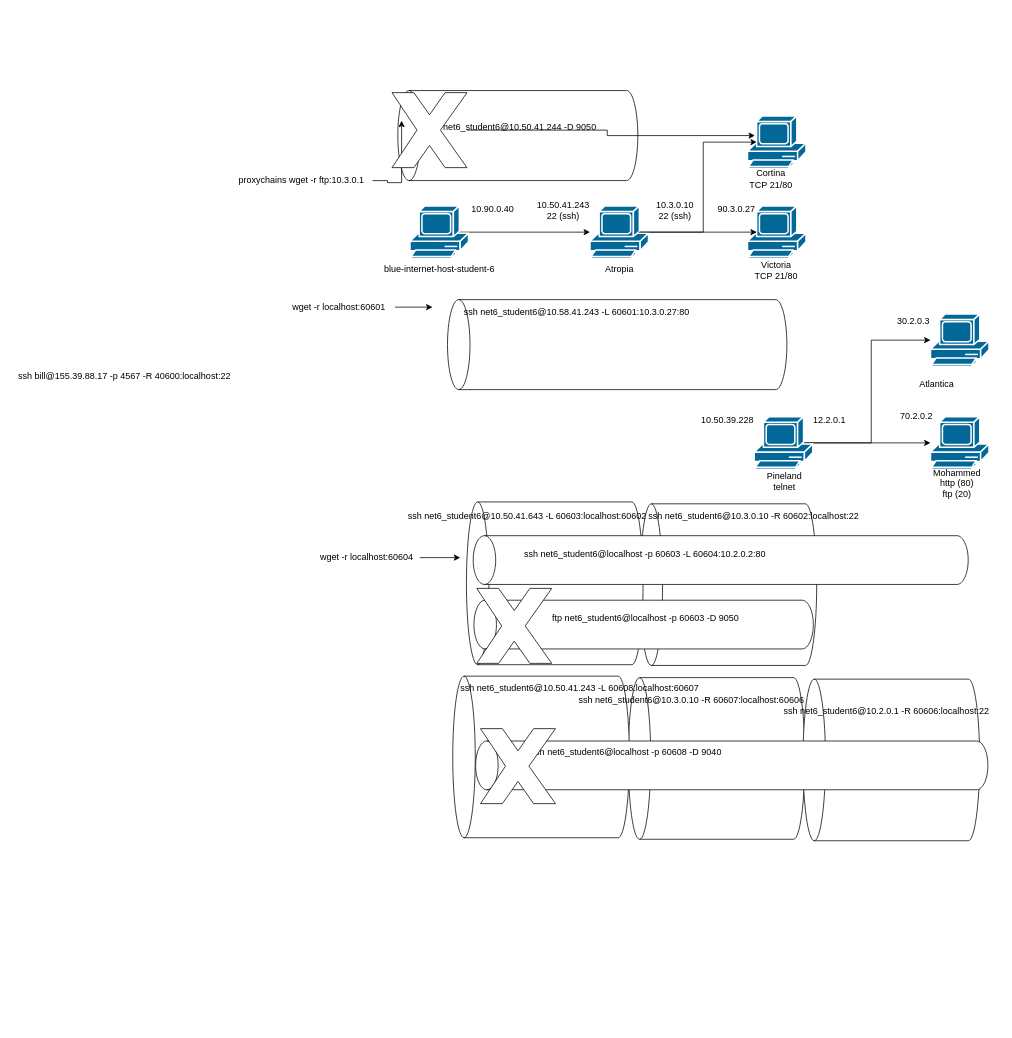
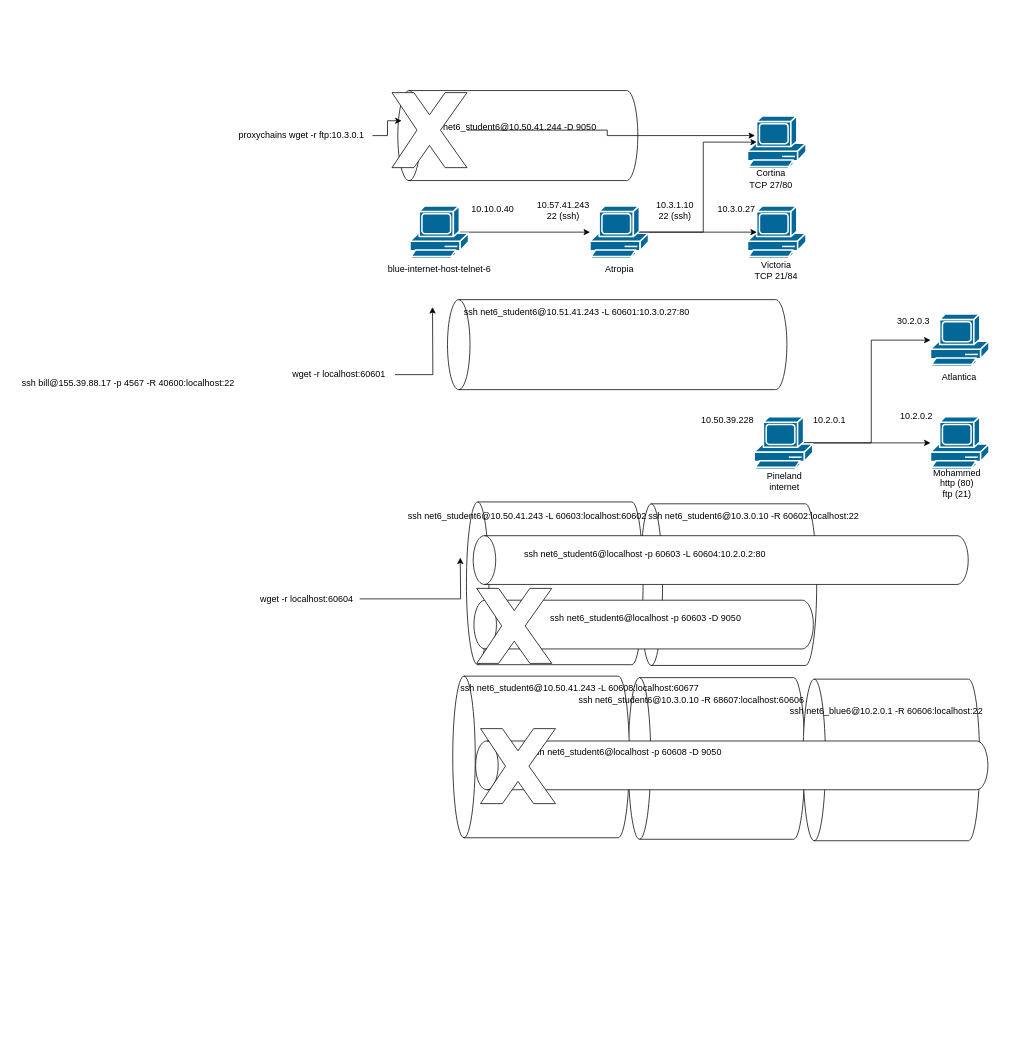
node "Cortina TCP 21/80": label "Cortina TCP 21/80" -> "Cortina TCP 27/80"
node "proxychains wget -r ftp:10.3.0.1": moved (301, 181) -> (301, 136)
node "10.90.0.40": label "10.90.0.40" -> "10.10.0.40"
node "10.50.41.243 22 (ssh)": label "10.50.41.243 22 (ssh)" -> "10.57.41.243 22 (ssh)"
node "10.3.0.10 22 (ssh)": label "10.3.0.10 22 (ssh)" -> "10.3.1.10 22 (ssh)"
node "90.3.0.27": label "90.3.0.27" -> "10.3.0.27"
node "blue-internet-host-student-6": label "blue-internet-host-student-6" -> "blue-internet-host-telnet-6"
node "Victoria TCP 21/80": label "Victoria TCP 21/80" -> "Victoria TCP 21/84"
node "wget -r localhost:60601": moved (339, 307) -> (339, 375)
node "ssh net6_student6@10.58.41.243 -L 60601:10.3.0.27:80": label "ssh net6_student6@10.58.41.243 -L 60601:10.3.0.27:80" -> "ssh net6_student6@10.51.41.243 -L 60601:10.3.0.27:80"
node "ssh bill@155.39.88.17 -p 4567 -R 40600:localhost:22": moved (124, 376) -> (128, 384)
node "Atlantica": moved (936, 384) -> (959, 377)
node "70.2.0.2": label "70.2.0.2" -> "10.2.0.2"
node "12.2.0.1": label "12.2.0.1" -> "10.2.0.1"
node "Pineland telnet": label "Pineland telnet" -> "Pineland internet"
node "Mohammed http (80) ftp (20)": label "Mohammed http (80) ftp (20)" -> "Mohammed http (80) ftp (21)"
node "ssh net6_student6@10.50.41.643 -L 60603:localhost:60602": label "ssh net6_student6@10.50.41.643 -L 60603:localhost:60602" -> "ssh net6_student6@10.50.41.243 -L 60603:localhost:60602"
node "wget -r localhost:60604": moved (366, 558) -> (306, 599)
node "ftp net6_student6@localhost -p 60603 -D 9050": label "ftp net6_student6@localhost -p 60603 -D 9050" -> "ssh net6_student6@localhost -p 60603 -D 9050"
node "ssh net6_student6@10.50.41.243 -L 60608:localhost:60607": label "ssh net6_student6@10.50.41.243 -L 60608:localhost:60607" -> "ssh net6_student6@10.50.41.243 -L 60608:localhost:60677"
node "ssh net6_student6@10.3.0.10 -R 60607:localhost:60606": label "ssh net6_student6@10.3.0.10 -R 60607:localhost:60606" -> "ssh net6_student6@10.3.0.10 -R 68607:localhost:60606"
node "ssh net6_student6@10.2.0.1 -R 60606:localhost:22": label "ssh net6_student6@10.2.0.1 -R 60606:localhost:22" -> "ssh net6_blue6@10.2.0.1 -R 60606:localhost:22"
node "ssh net6_student6@localhost -p 60608 -D 9040": label "ssh net6_student6@localhost -p 60608 -D 9040" -> "ssh net6_student6@localhost -p 60608 -D 9050"
